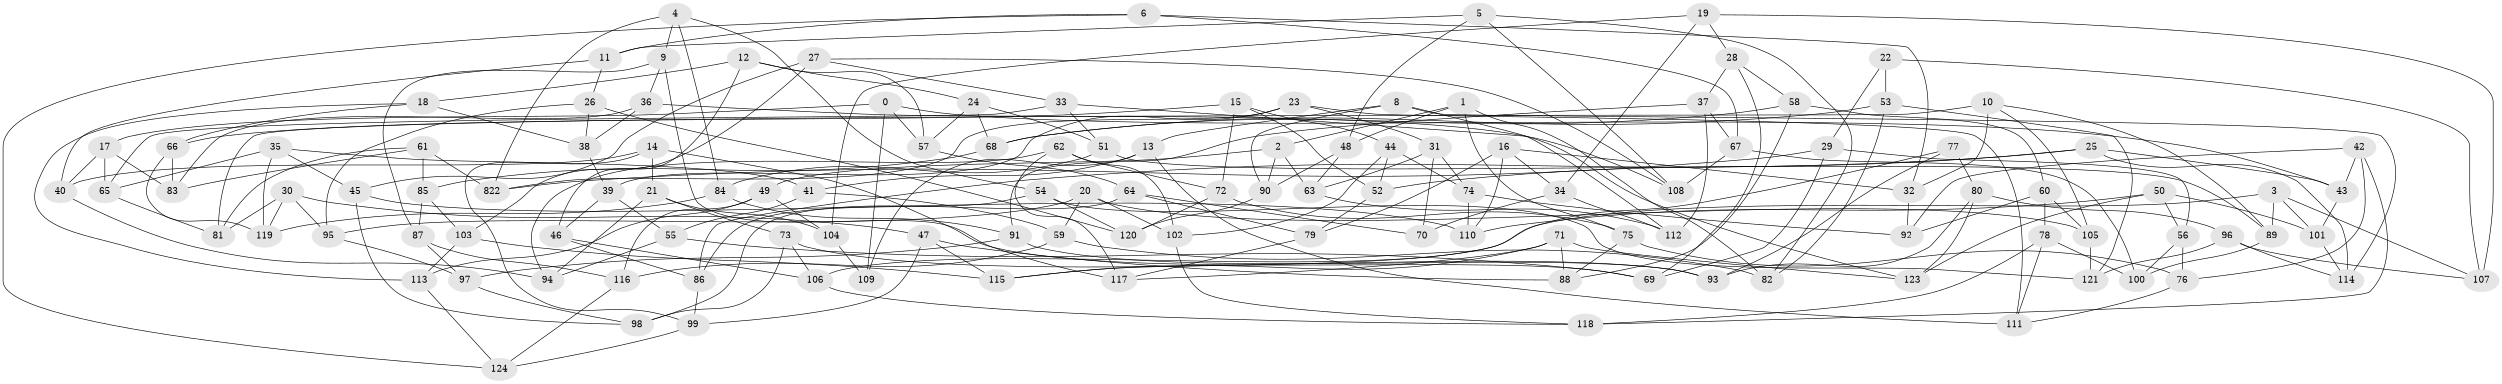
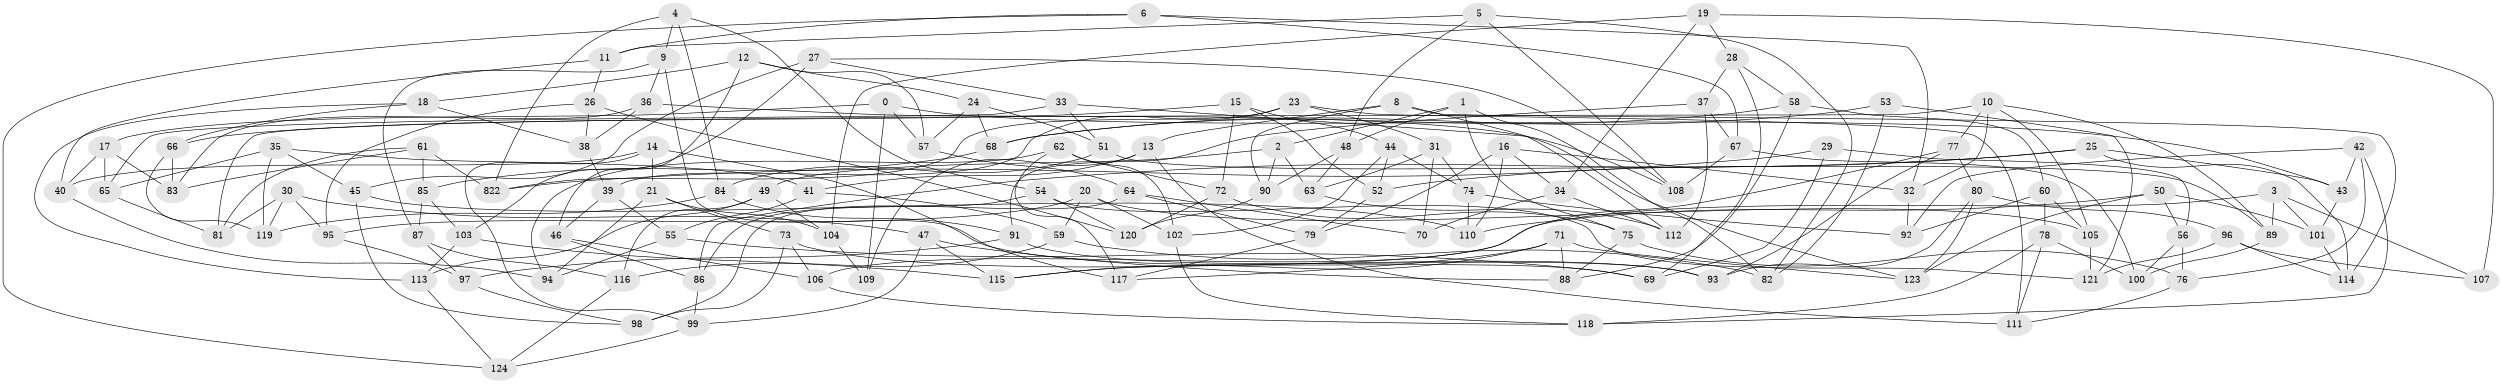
node "22": removed
edge "10" -- "77": added
